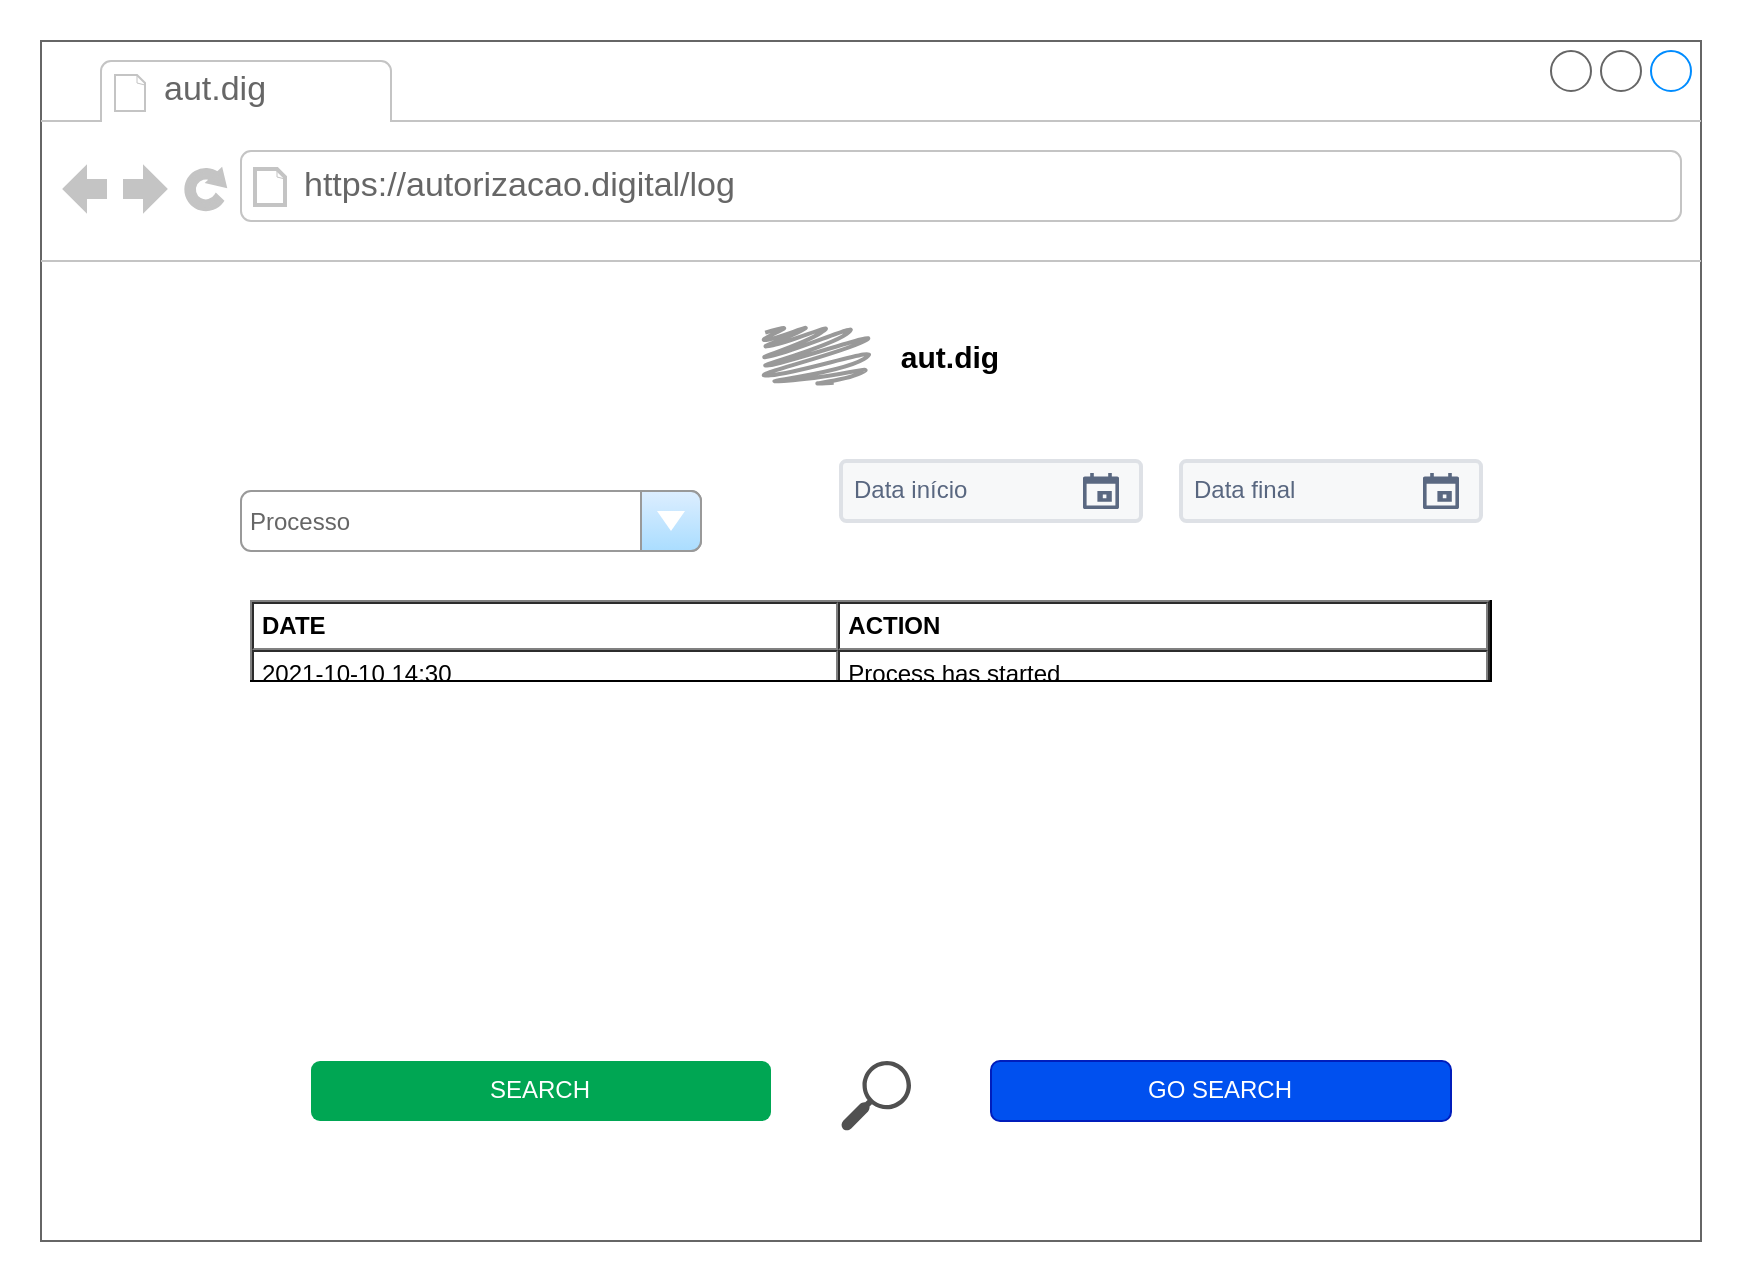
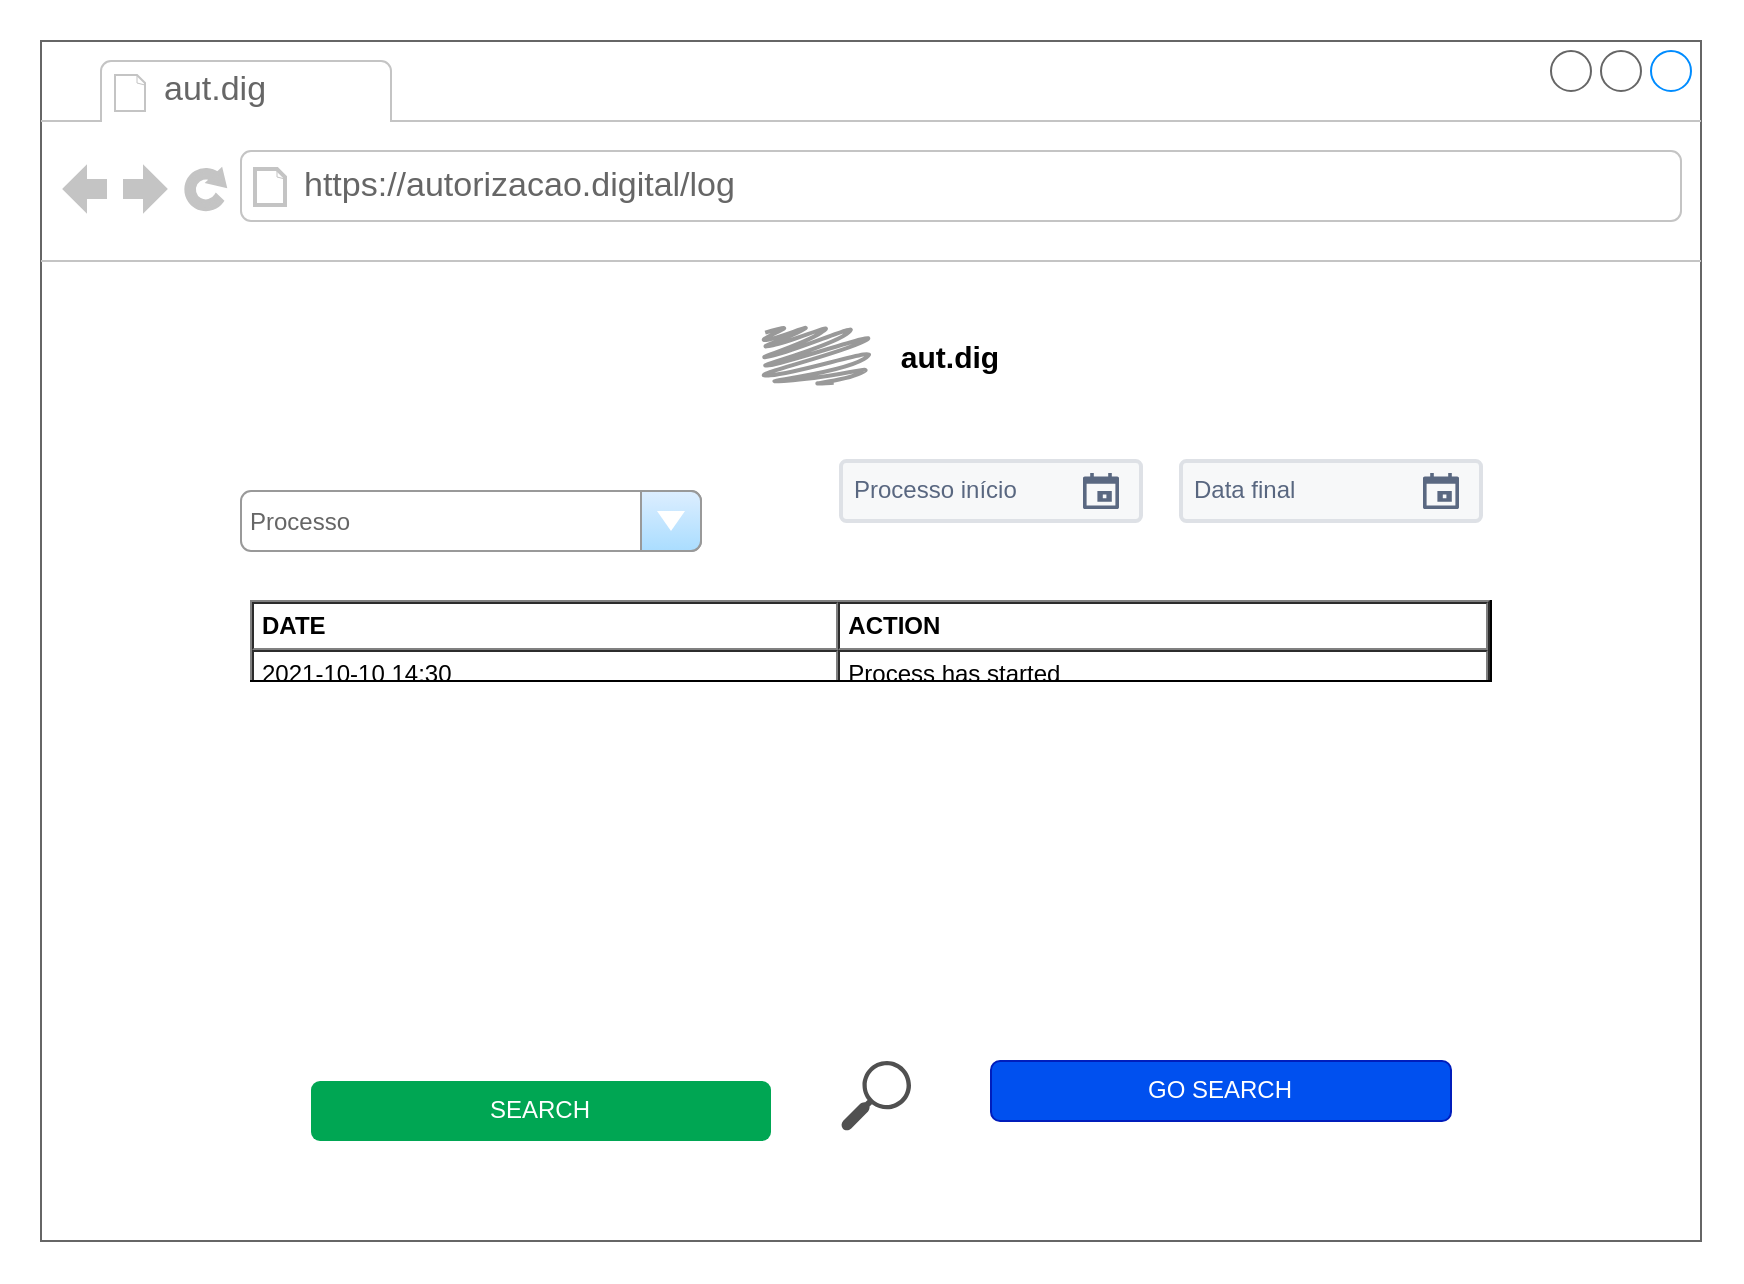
node "Data início": label "Data início" -> "Processo início"
node "SEARCH": moved (541, 1091) -> (541, 1111)
